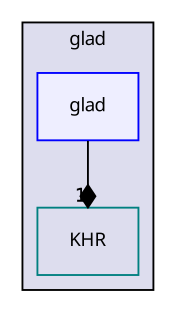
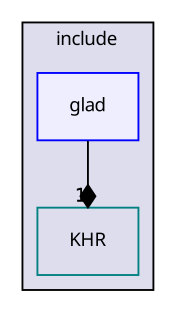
cluster "glad": label "glad" -> "include"
